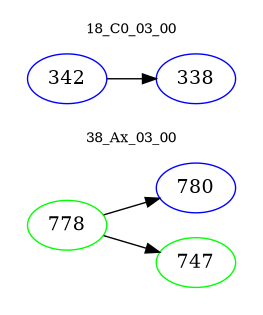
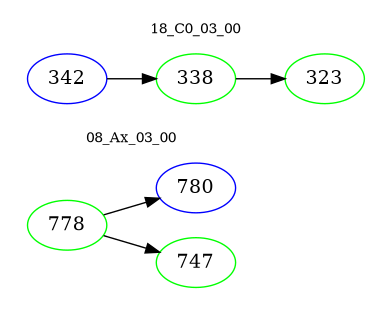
node "338": color blue -> green
node "323": added
cluster "38_Ax_03_00": label "38_Ax_03_00" -> "08_Ax_03_00"
